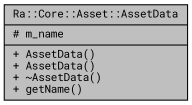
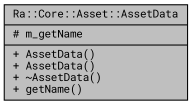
node "Ra::Core::Asset::AssetData": text "# m_name" -> "# m_getName"
